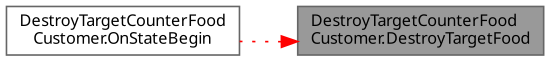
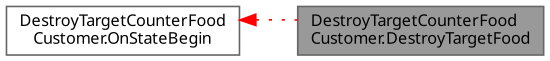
edge "DestroyTargetCounterFood Customer.OnStateBegin" -> "DestroyTargetCounterFood Customer.DestroyTargetFood": reversed
